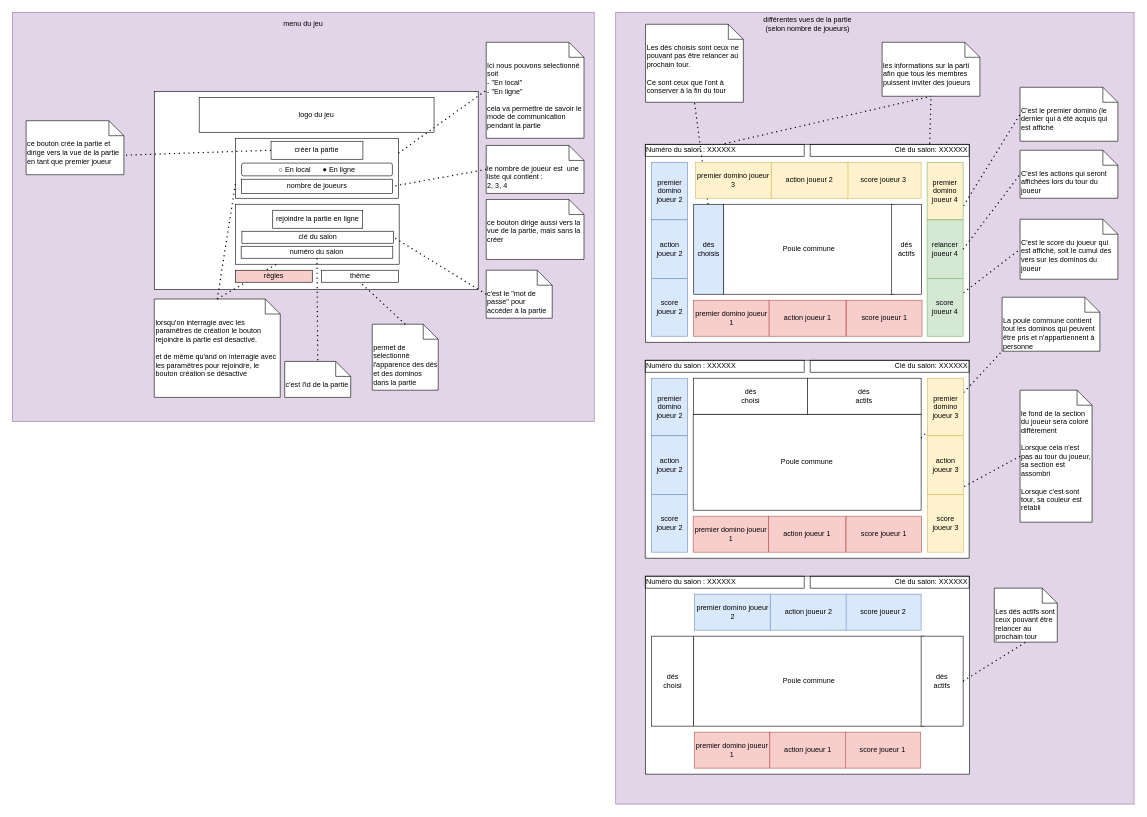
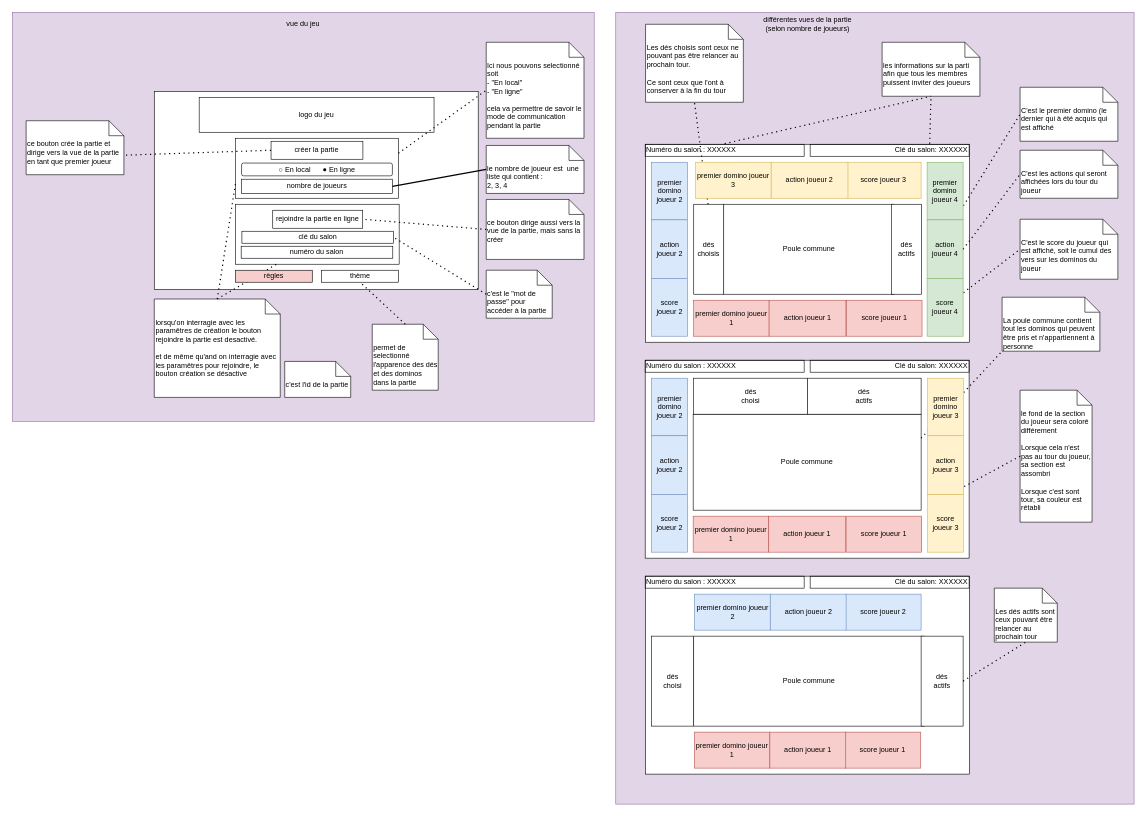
node "menu du jeu": label "menu du jeu" -> "vue du jeu"
edge "le nombre de joueur est une liste qui contient : 2, 3, 4" -- "nombre de joueurs": style dashed -> solid
node "premier domino joueur 4": fillcolor #fff2cc -> #d5e8d4
edge "rejoindre la partie en ligne" -- "ce bouton dirige aussi vers la vue de la partie, mais sans la créer": added
node "dés choisis": fillcolor #dae8fc -> #ffffff
node "relancer joueur 4": label "relancer joueur 4" -> "action joueur 4"
edge "numéro du salon" -- "c'est l'id de la partie": removed
